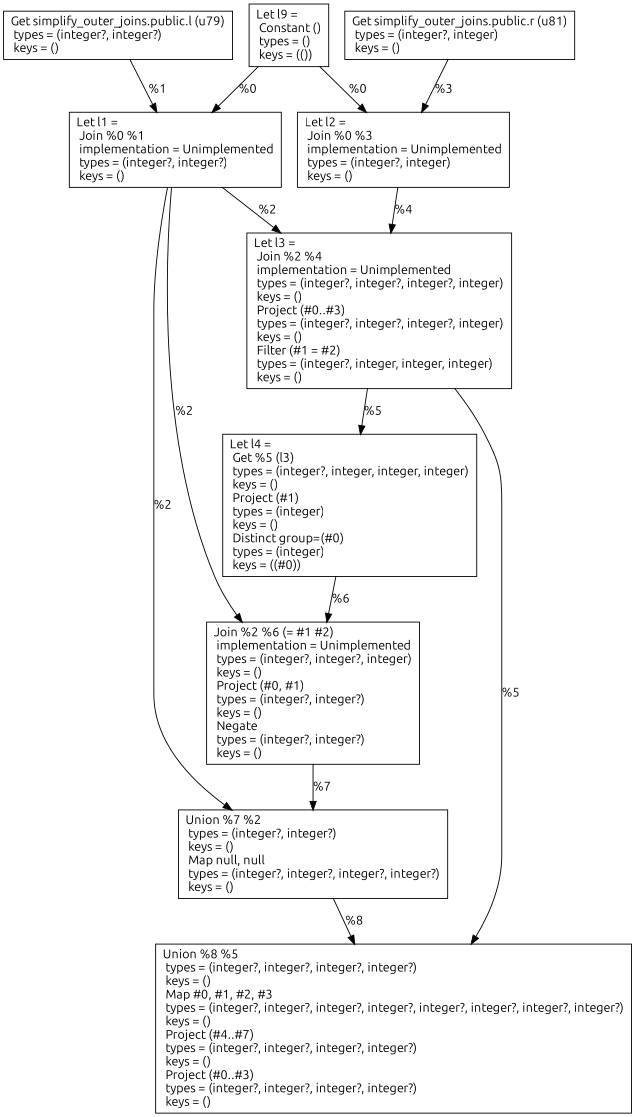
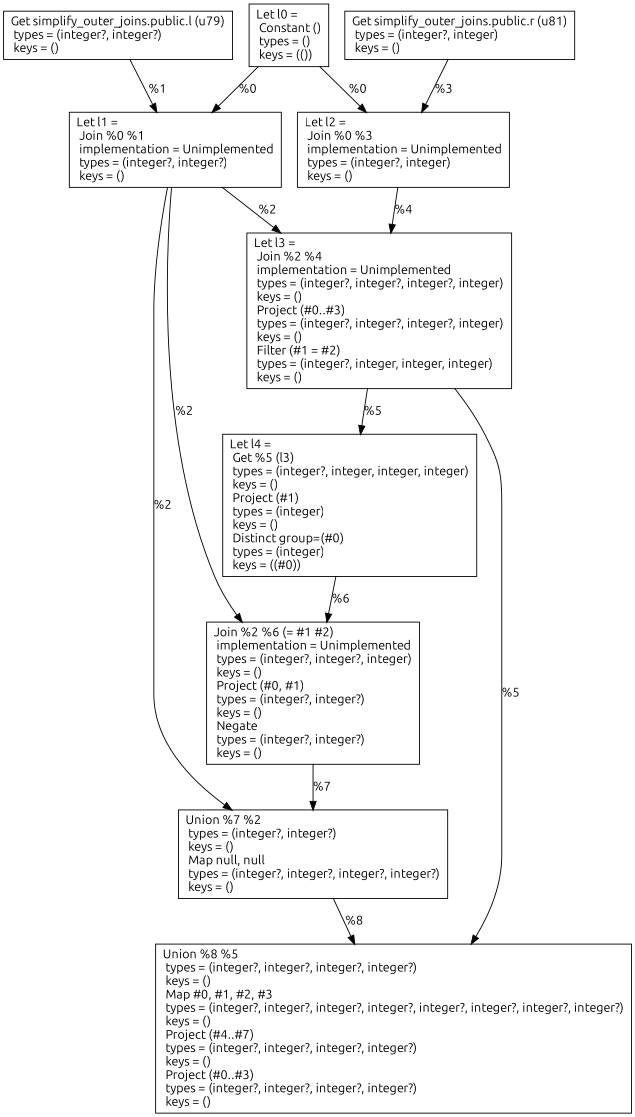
node "Let l9 = Constant () types = () keys = (())": label "Let l9 = Constant () types = () keys = (())" -> "Let l0 = Constant () types = () keys = (())"
